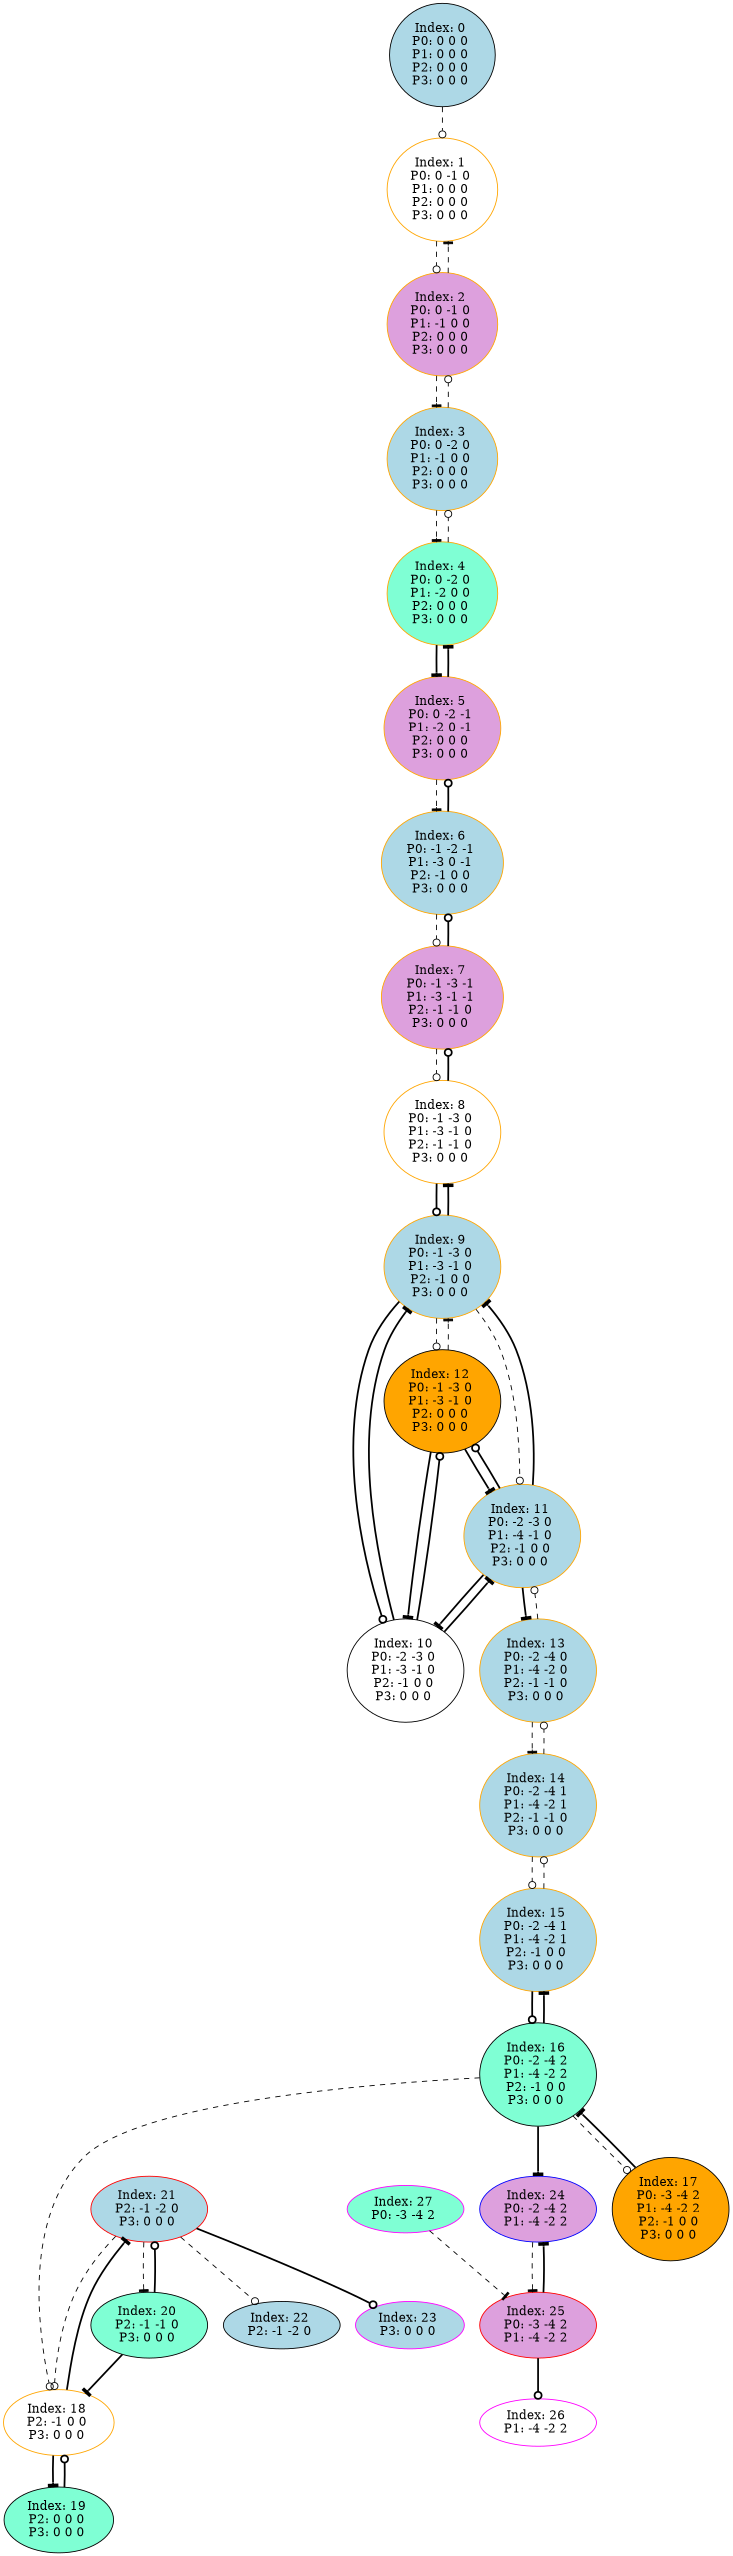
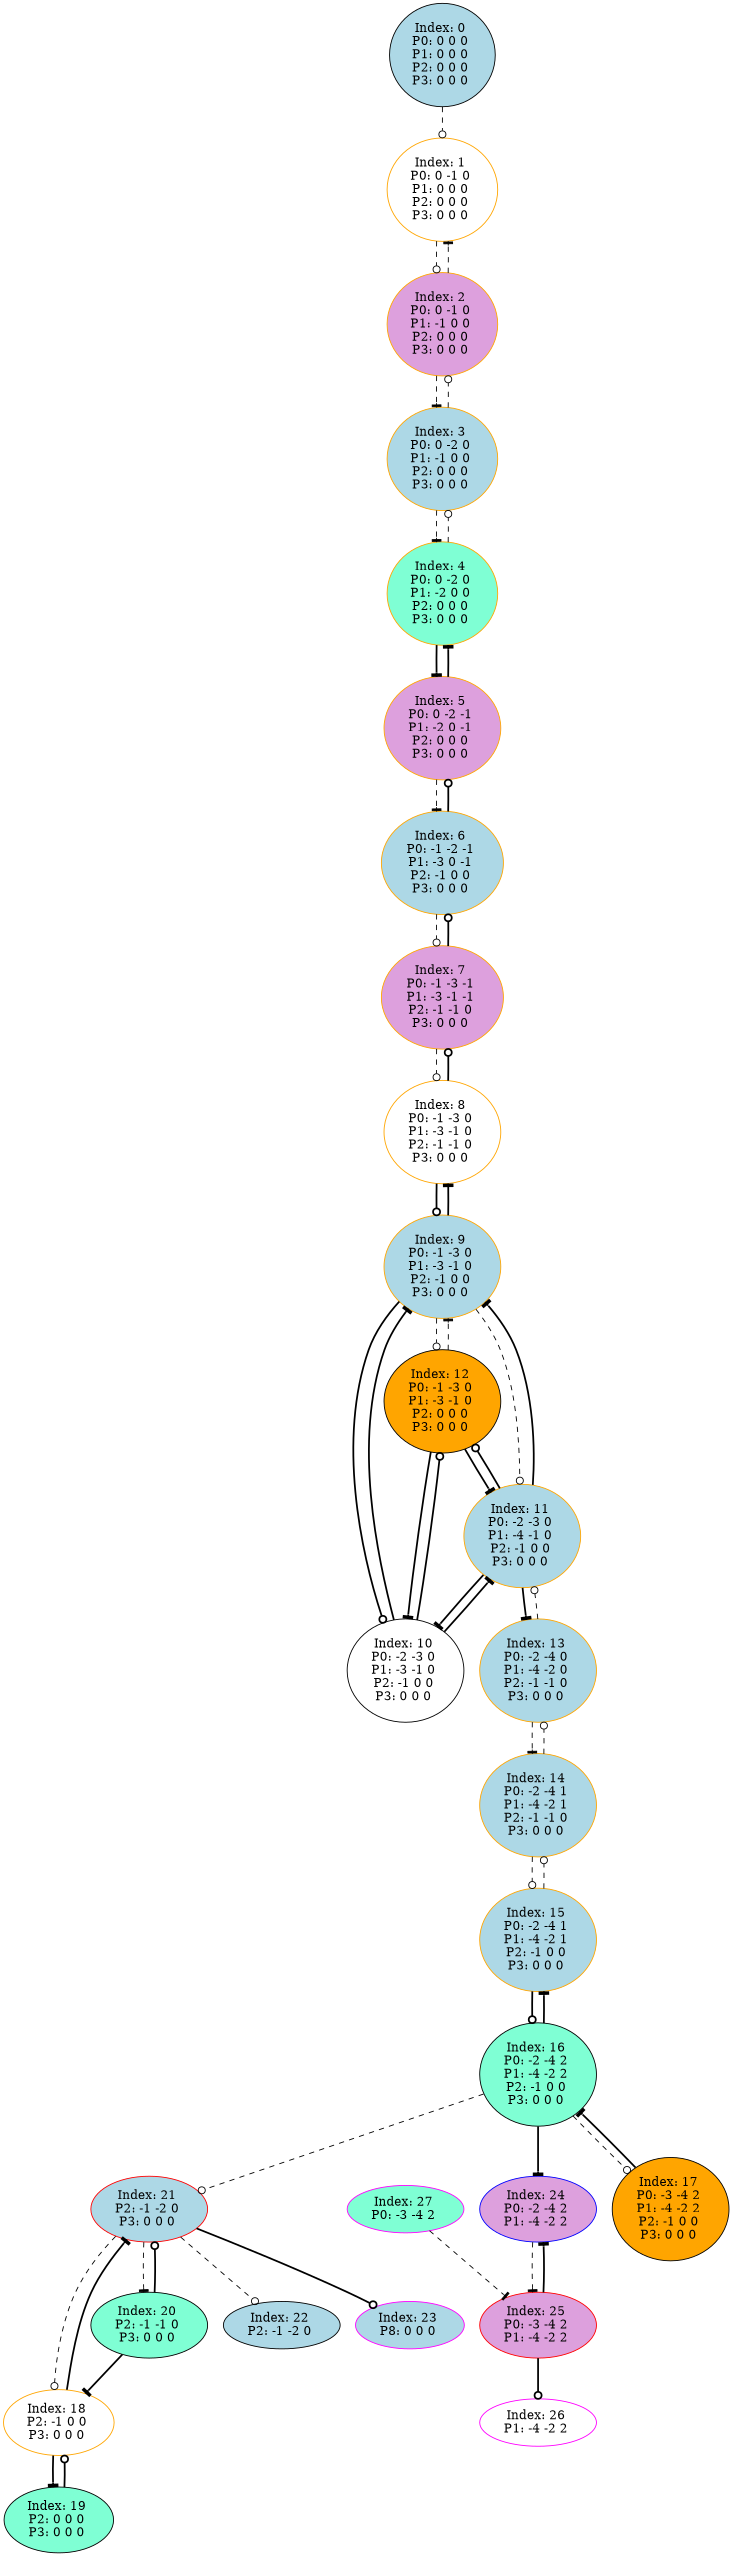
edge "Index: 16 P0: -2 -4 2 P1: -4 -2 2 P2: -1 0 0 P3: 0 0 0" -> "Index: 18 P2: -1 0 0 P3: 0 0 0": now "Index: 16 P0: -2 -4 2 P1: -4 -2 2 P2: -1 0 0 P3: 0 0 0" -> "Index: 21 P2: -1 -2 0 P3: 0 0 0"
node "Index: 23 P3: 0 0 0": label "Index: 23 P3: 0 0 0" -> "Index: 23 P8: 0 0 0"
